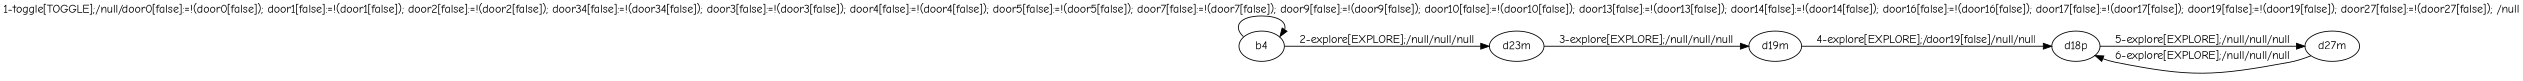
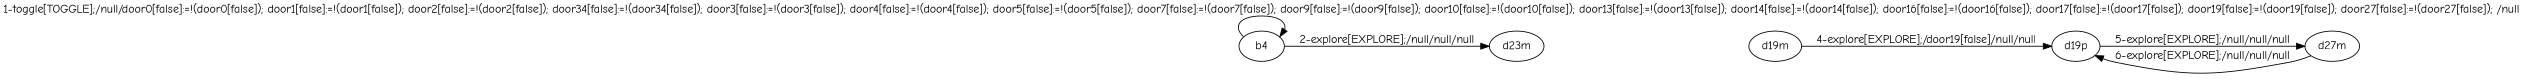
edge "d23m" -> "d19m": removed, label "3-explore[EXPLORE];/null/null/null"
node "d18p": label "d18p" -> "d19p"
